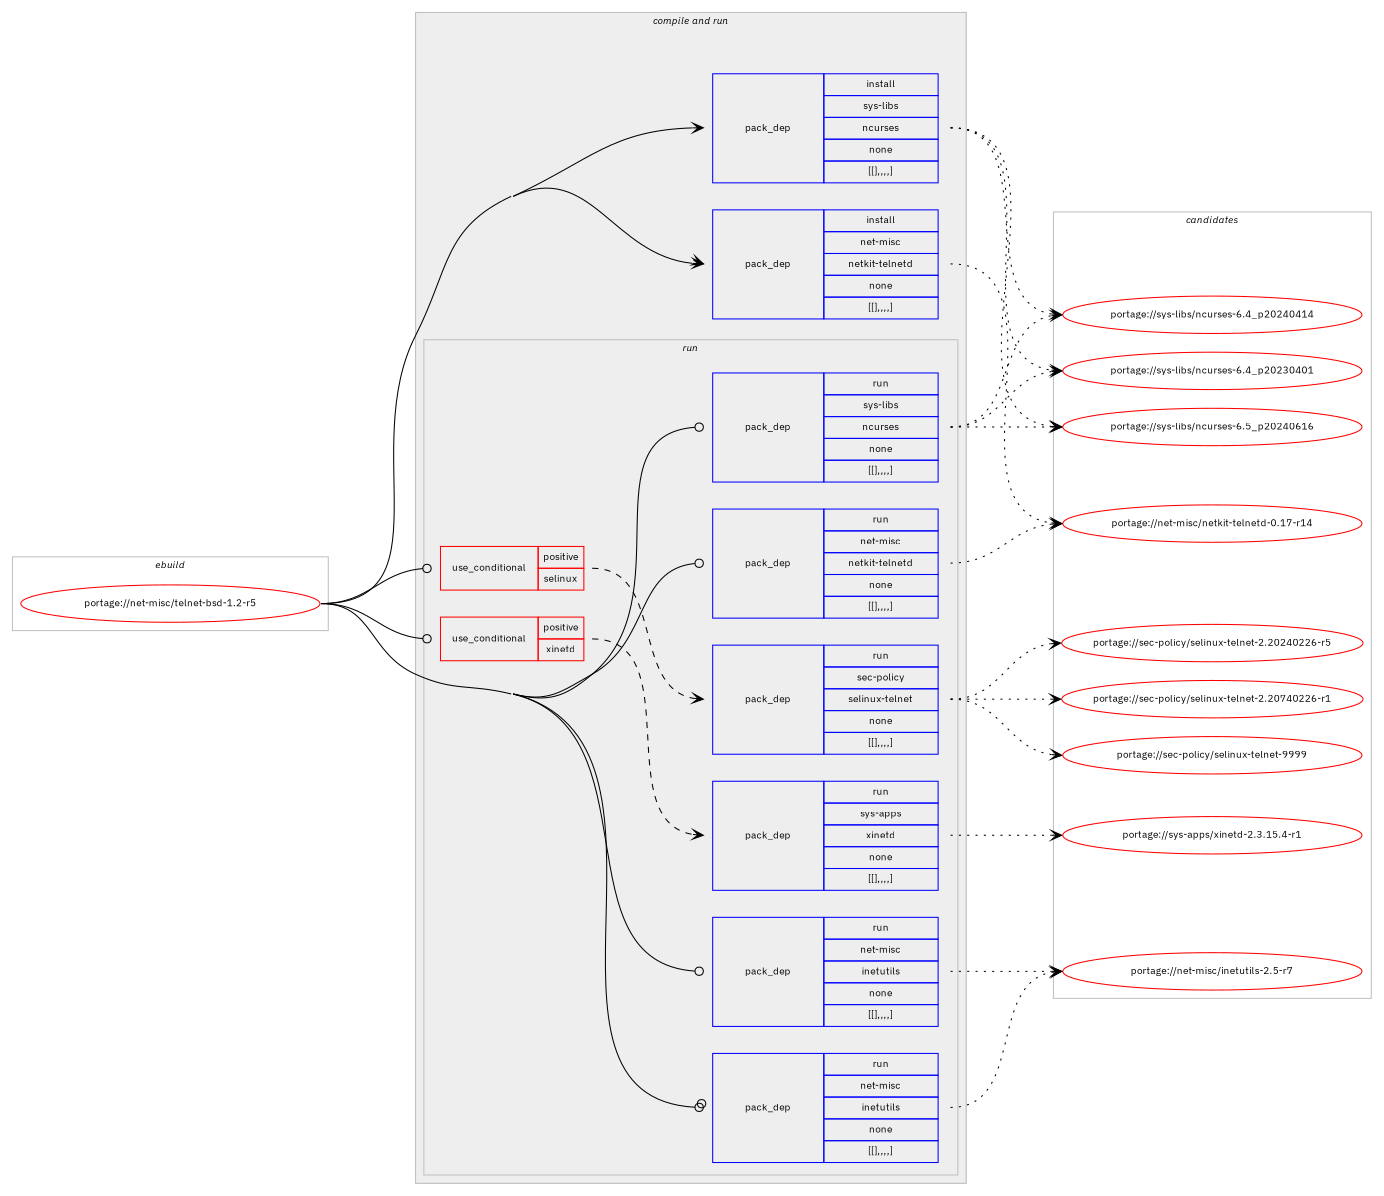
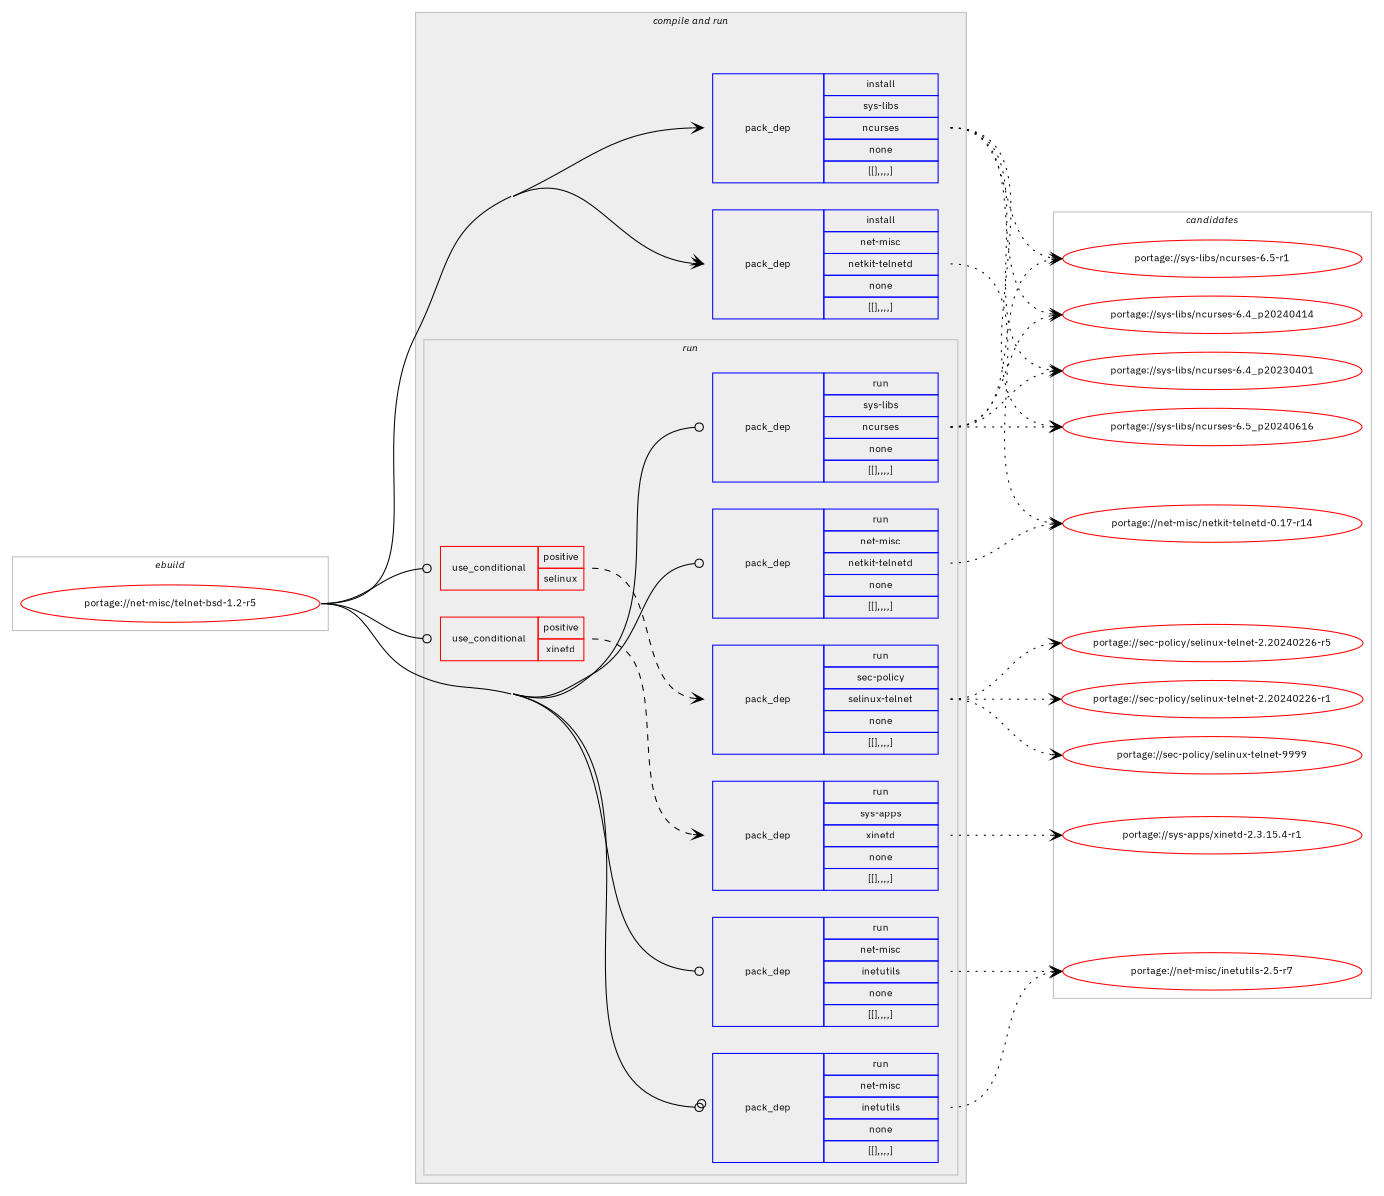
node "portage://sys-libs/ncurses-6.5-r1": added
node "portage://sec-policy/selinux-telnet-2.20740226-r1": label "portage://sec-policy/selinux-telnet-2.20740226-r1" -> "portage://sec-policy/selinux-telnet-2.20240226-r1"
